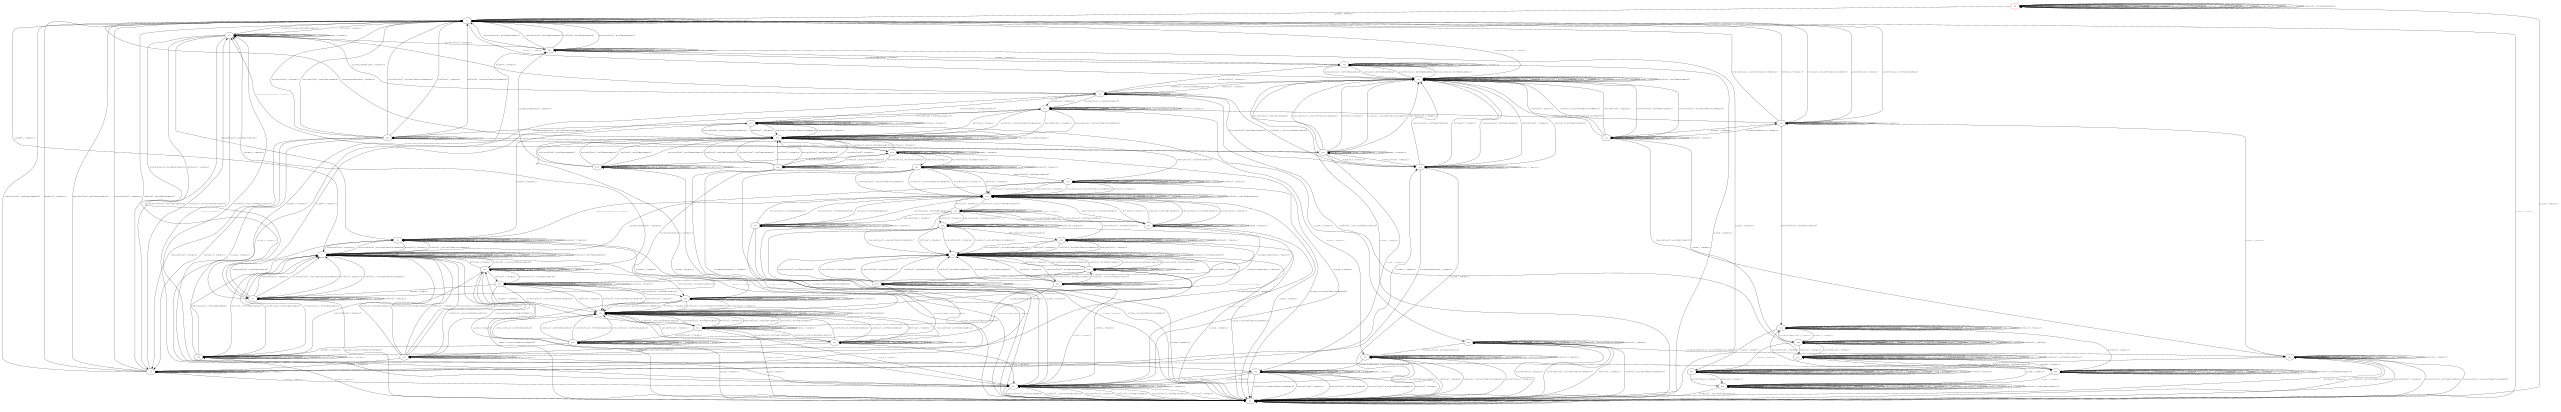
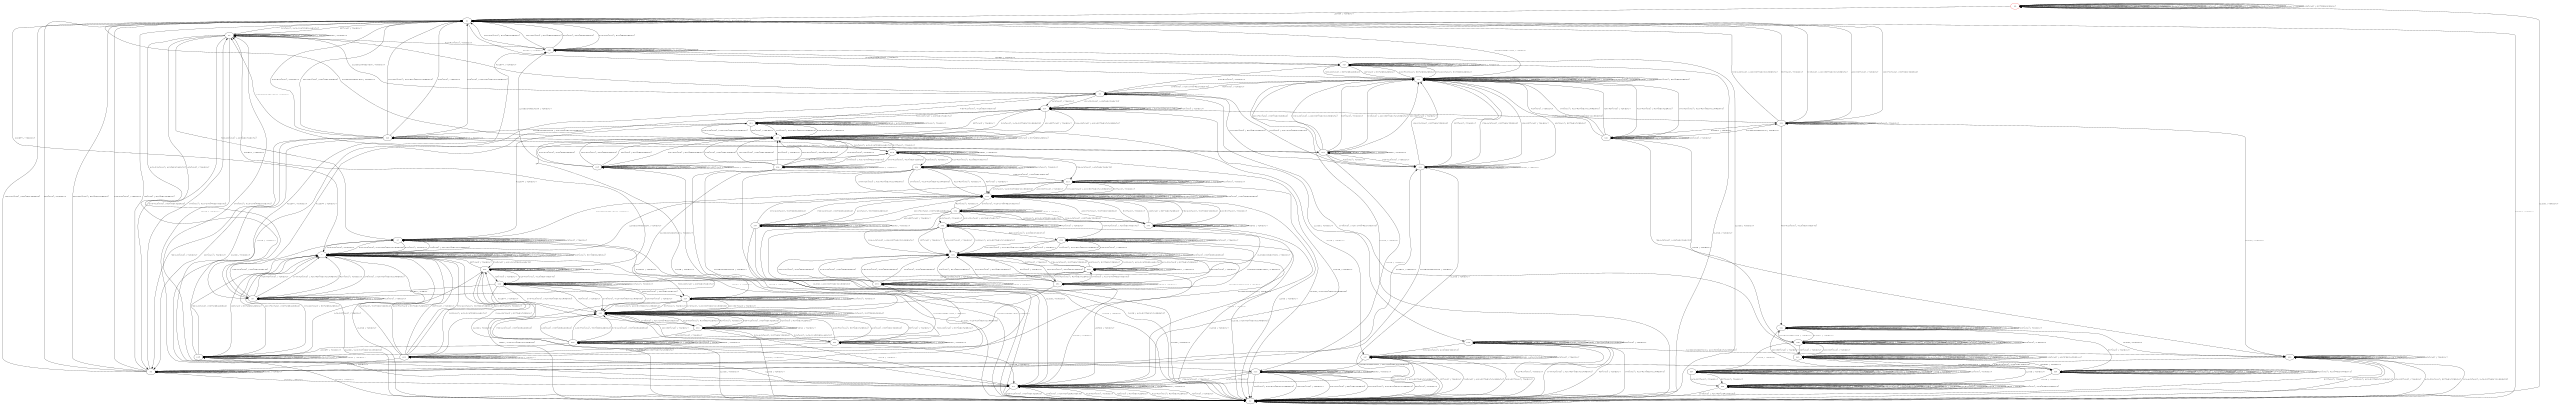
edge "s19" -> "s33": now "s28" -> "s33"
edge "s52" -> "s40": now "s52" -> "s23"
edge "s31" -> "s37": now "s31" -> "s29"
edge "s12" -> "s2": added, label "CLOSE / TIMEOUT"
